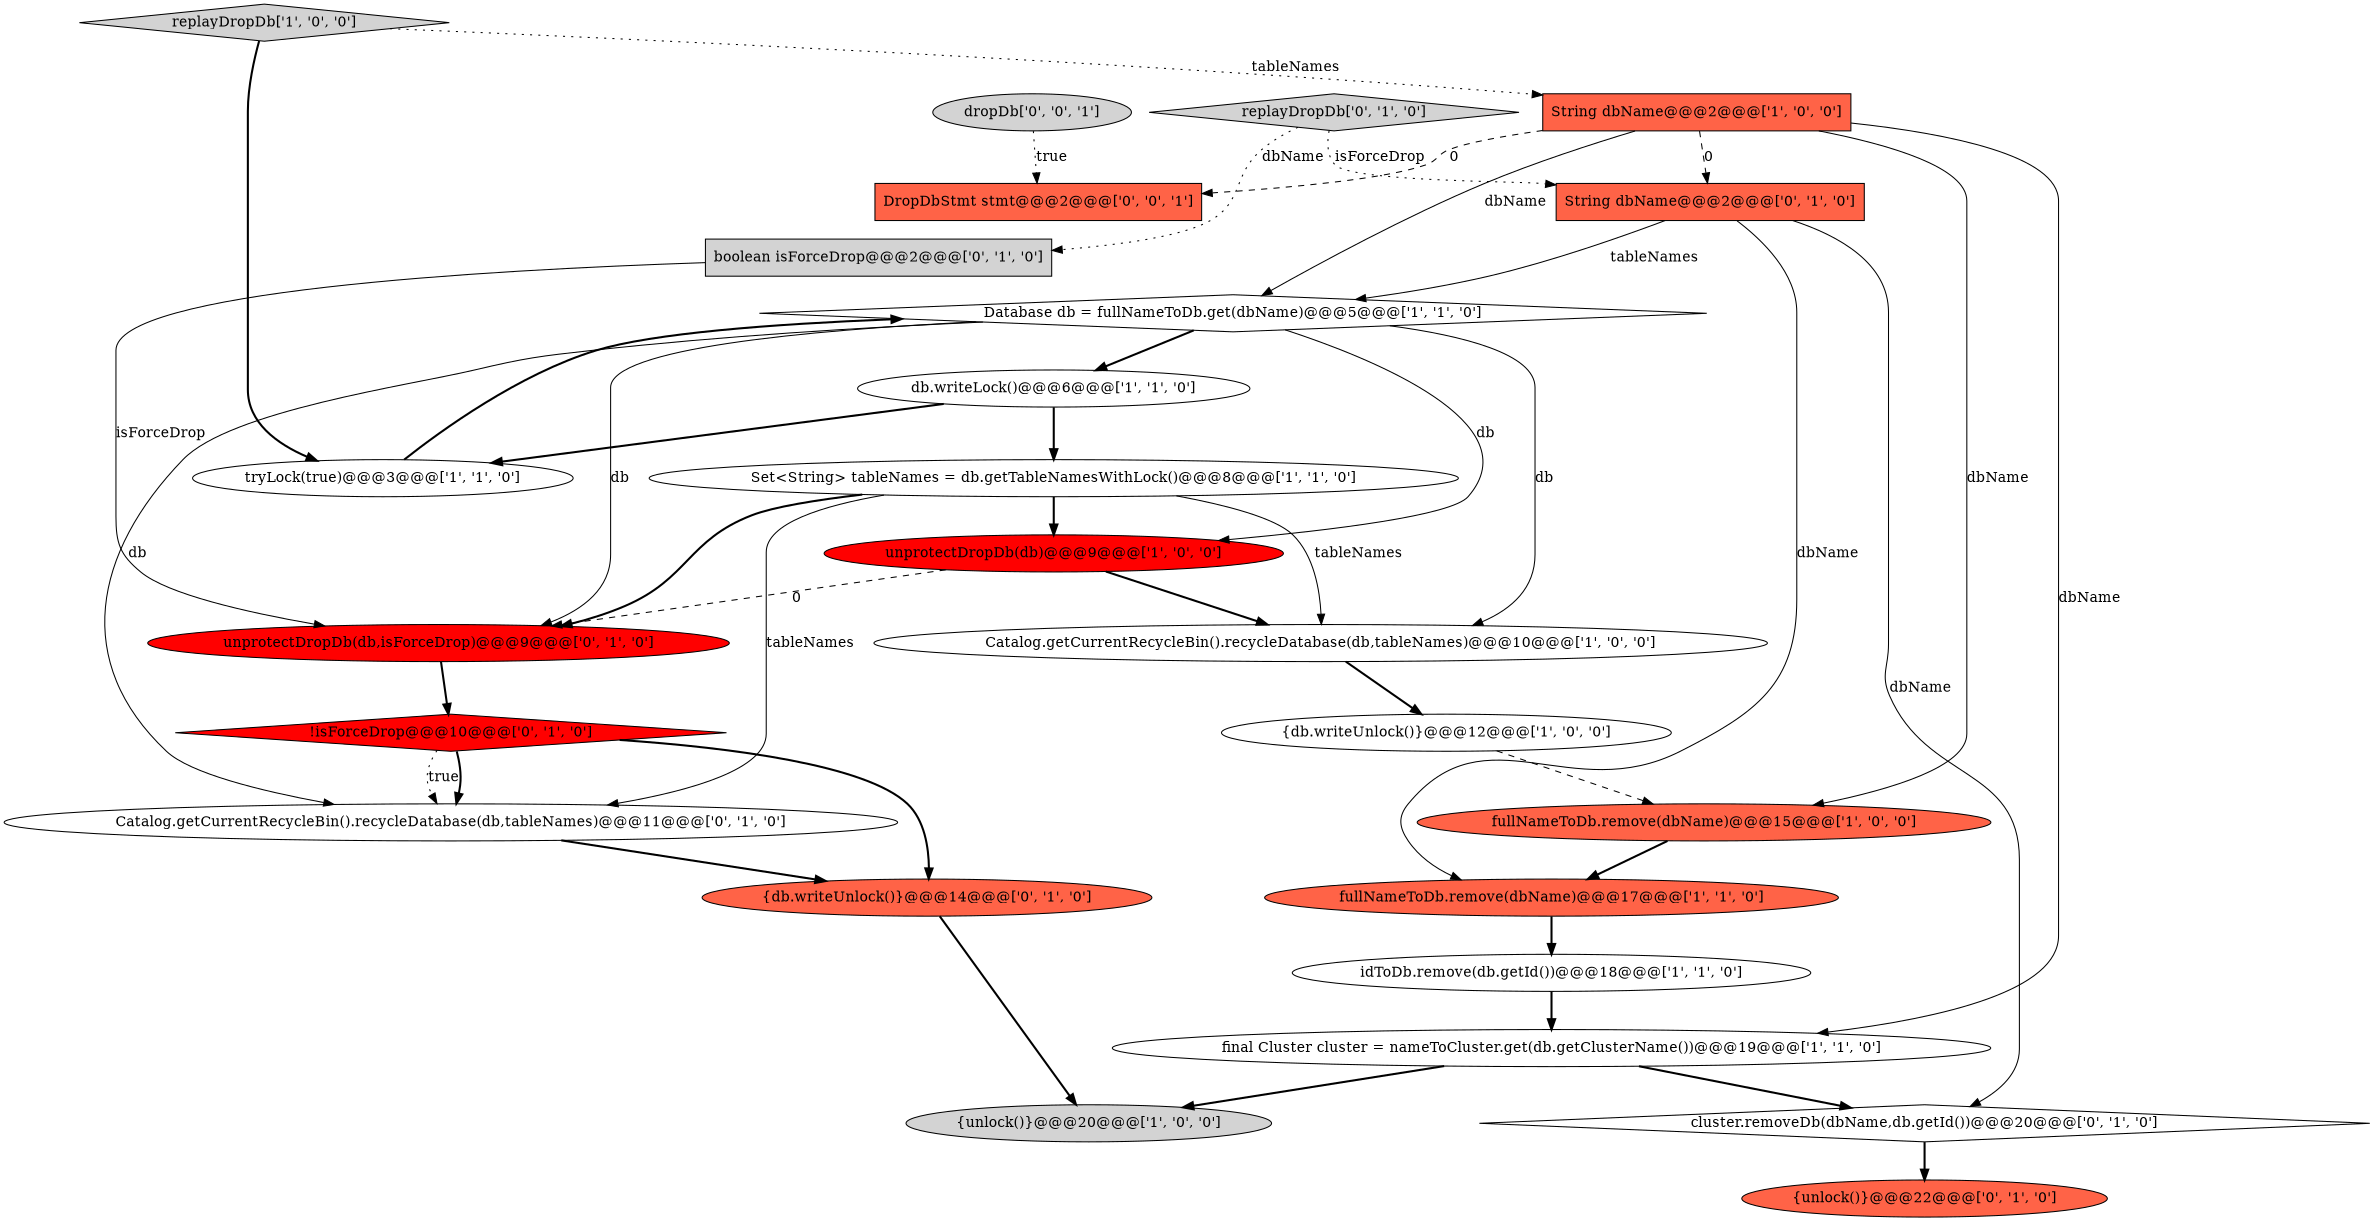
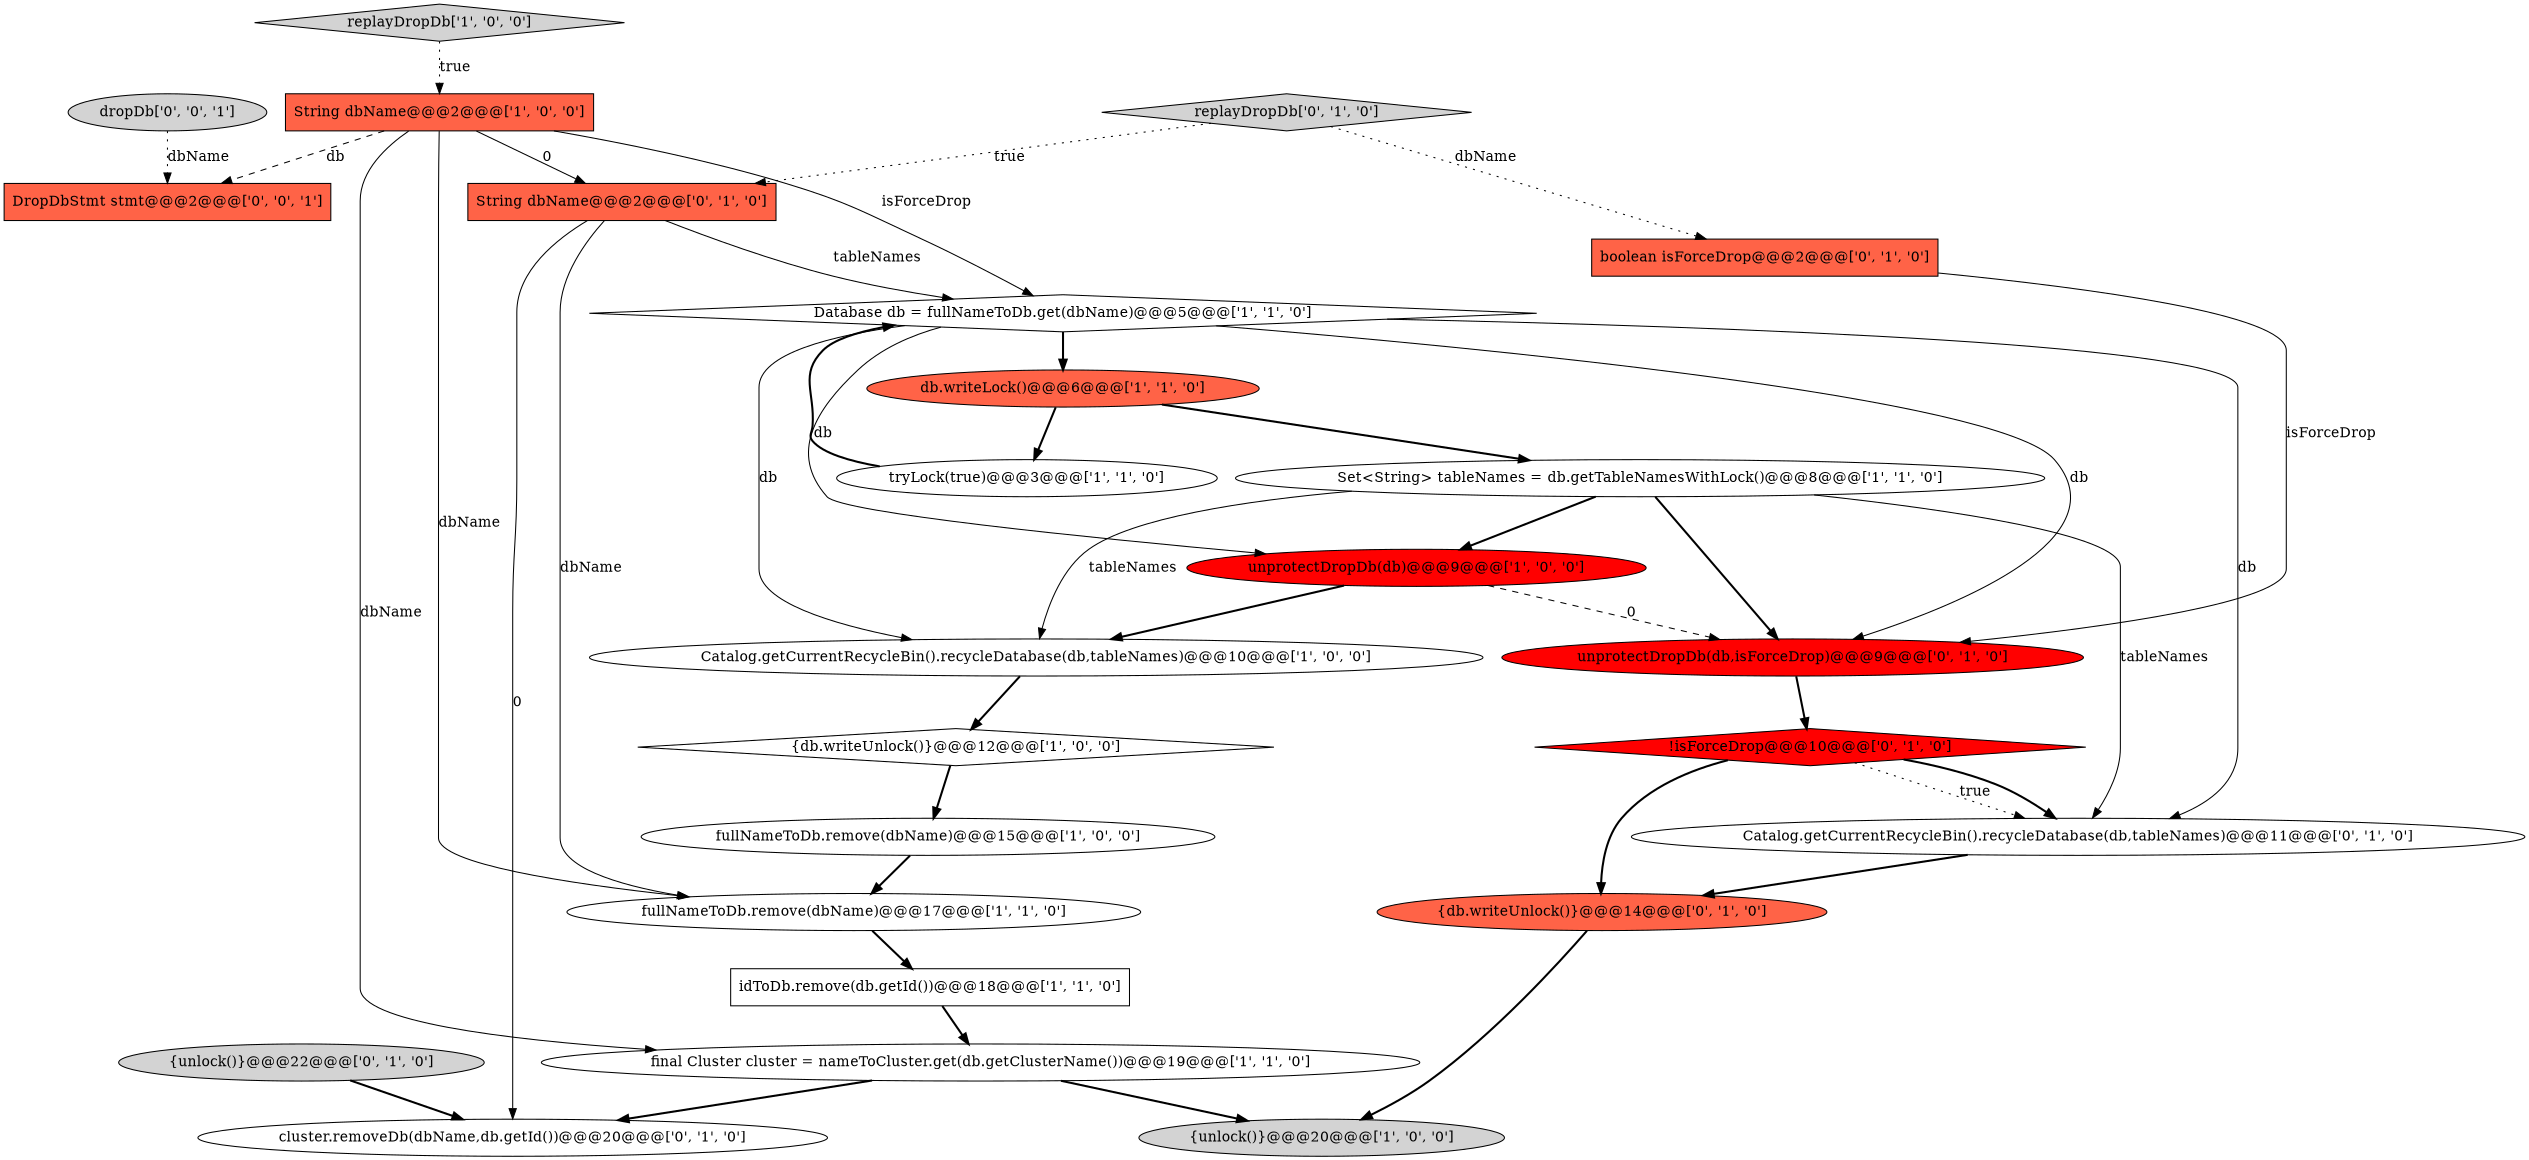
edge "replayDropDb['1', '0', '0']" -> "String dbName@@@2@@@['1', '0', '0']": label "tableNames" -> "true"
edge "String dbName@@@2@@@['1', '0', '0']" -> "String dbName@@@2@@@['0', '1', '0']": style dashed -> solid
edge "dropDb['0', '0', '1']" -> "DropDbStmt stmt@@@2@@@['0', '0', '1']": label "true" -> "dbName"
edge "replayDropDb['0', '1', '0']" -> "String dbName@@@2@@@['0', '1', '0']": label "isForceDrop" -> "true"
edge "String dbName@@@2@@@['1', '0', '0']" -> "DropDbStmt stmt@@@2@@@['0', '0', '1']": label "0" -> "db"
edge "String dbName@@@2@@@['1', '0', '0']" -> "Database db = fullNameToDb.get(dbName)@@@5@@@['1', '1', '0']": label "dbName" -> "isForceDrop"
node "boolean isForceDrop@@@2@@@['0', '1', '0']": fillcolor lightgray -> tomato
edge "replayDropDb['1', '0', '0']" -> "tryLock(true)@@@3@@@['1', '1', '0']": removed
node "db.writeLock()@@@6@@@['1', '1', '0']": fillcolor white -> tomato
edge "String dbName@@@2@@@['1', '0', '0']" -> "fullNameToDb.remove(dbName)@@@15@@@['1', '0', '0']": now "String dbName@@@2@@@['1', '0', '0']" -> "fullNameToDb.remove(dbName)@@@17@@@['1', '1', '0']"
edge "String dbName@@@2@@@['0', '1', '0']" -> "cluster.removeDb(dbName,db.getId())@@@20@@@['0', '1', '0']": label "dbName" -> "0"
node "{db.writeUnlock()}@@@12@@@['1', '0', '0']": shape ellipse -> diamond
edge "{db.writeUnlock()}@@@12@@@['1', '0', '0']" -> "fullNameToDb.remove(dbName)@@@15@@@['1', '0', '0']": style dashed -> bold
node "fullNameToDb.remove(dbName)@@@15@@@['1', '0', '0']": fillcolor tomato -> white
node "fullNameToDb.remove(dbName)@@@17@@@['1', '1', '0']": fillcolor tomato -> white
node "idToDb.remove(db.getId())@@@18@@@['1', '1', '0']": shape ellipse -> box
node "cluster.removeDb(dbName,db.getId())@@@20@@@['0', '1', '0']": shape diamond -> ellipse
edge "cluster.removeDb(dbName,db.getId())@@@20@@@['0', '1', '0']" -> "{unlock()}@@@22@@@['0', '1', '0']": reversed
node "{unlock()}@@@22@@@['0', '1', '0']": fillcolor tomato -> lightgray
